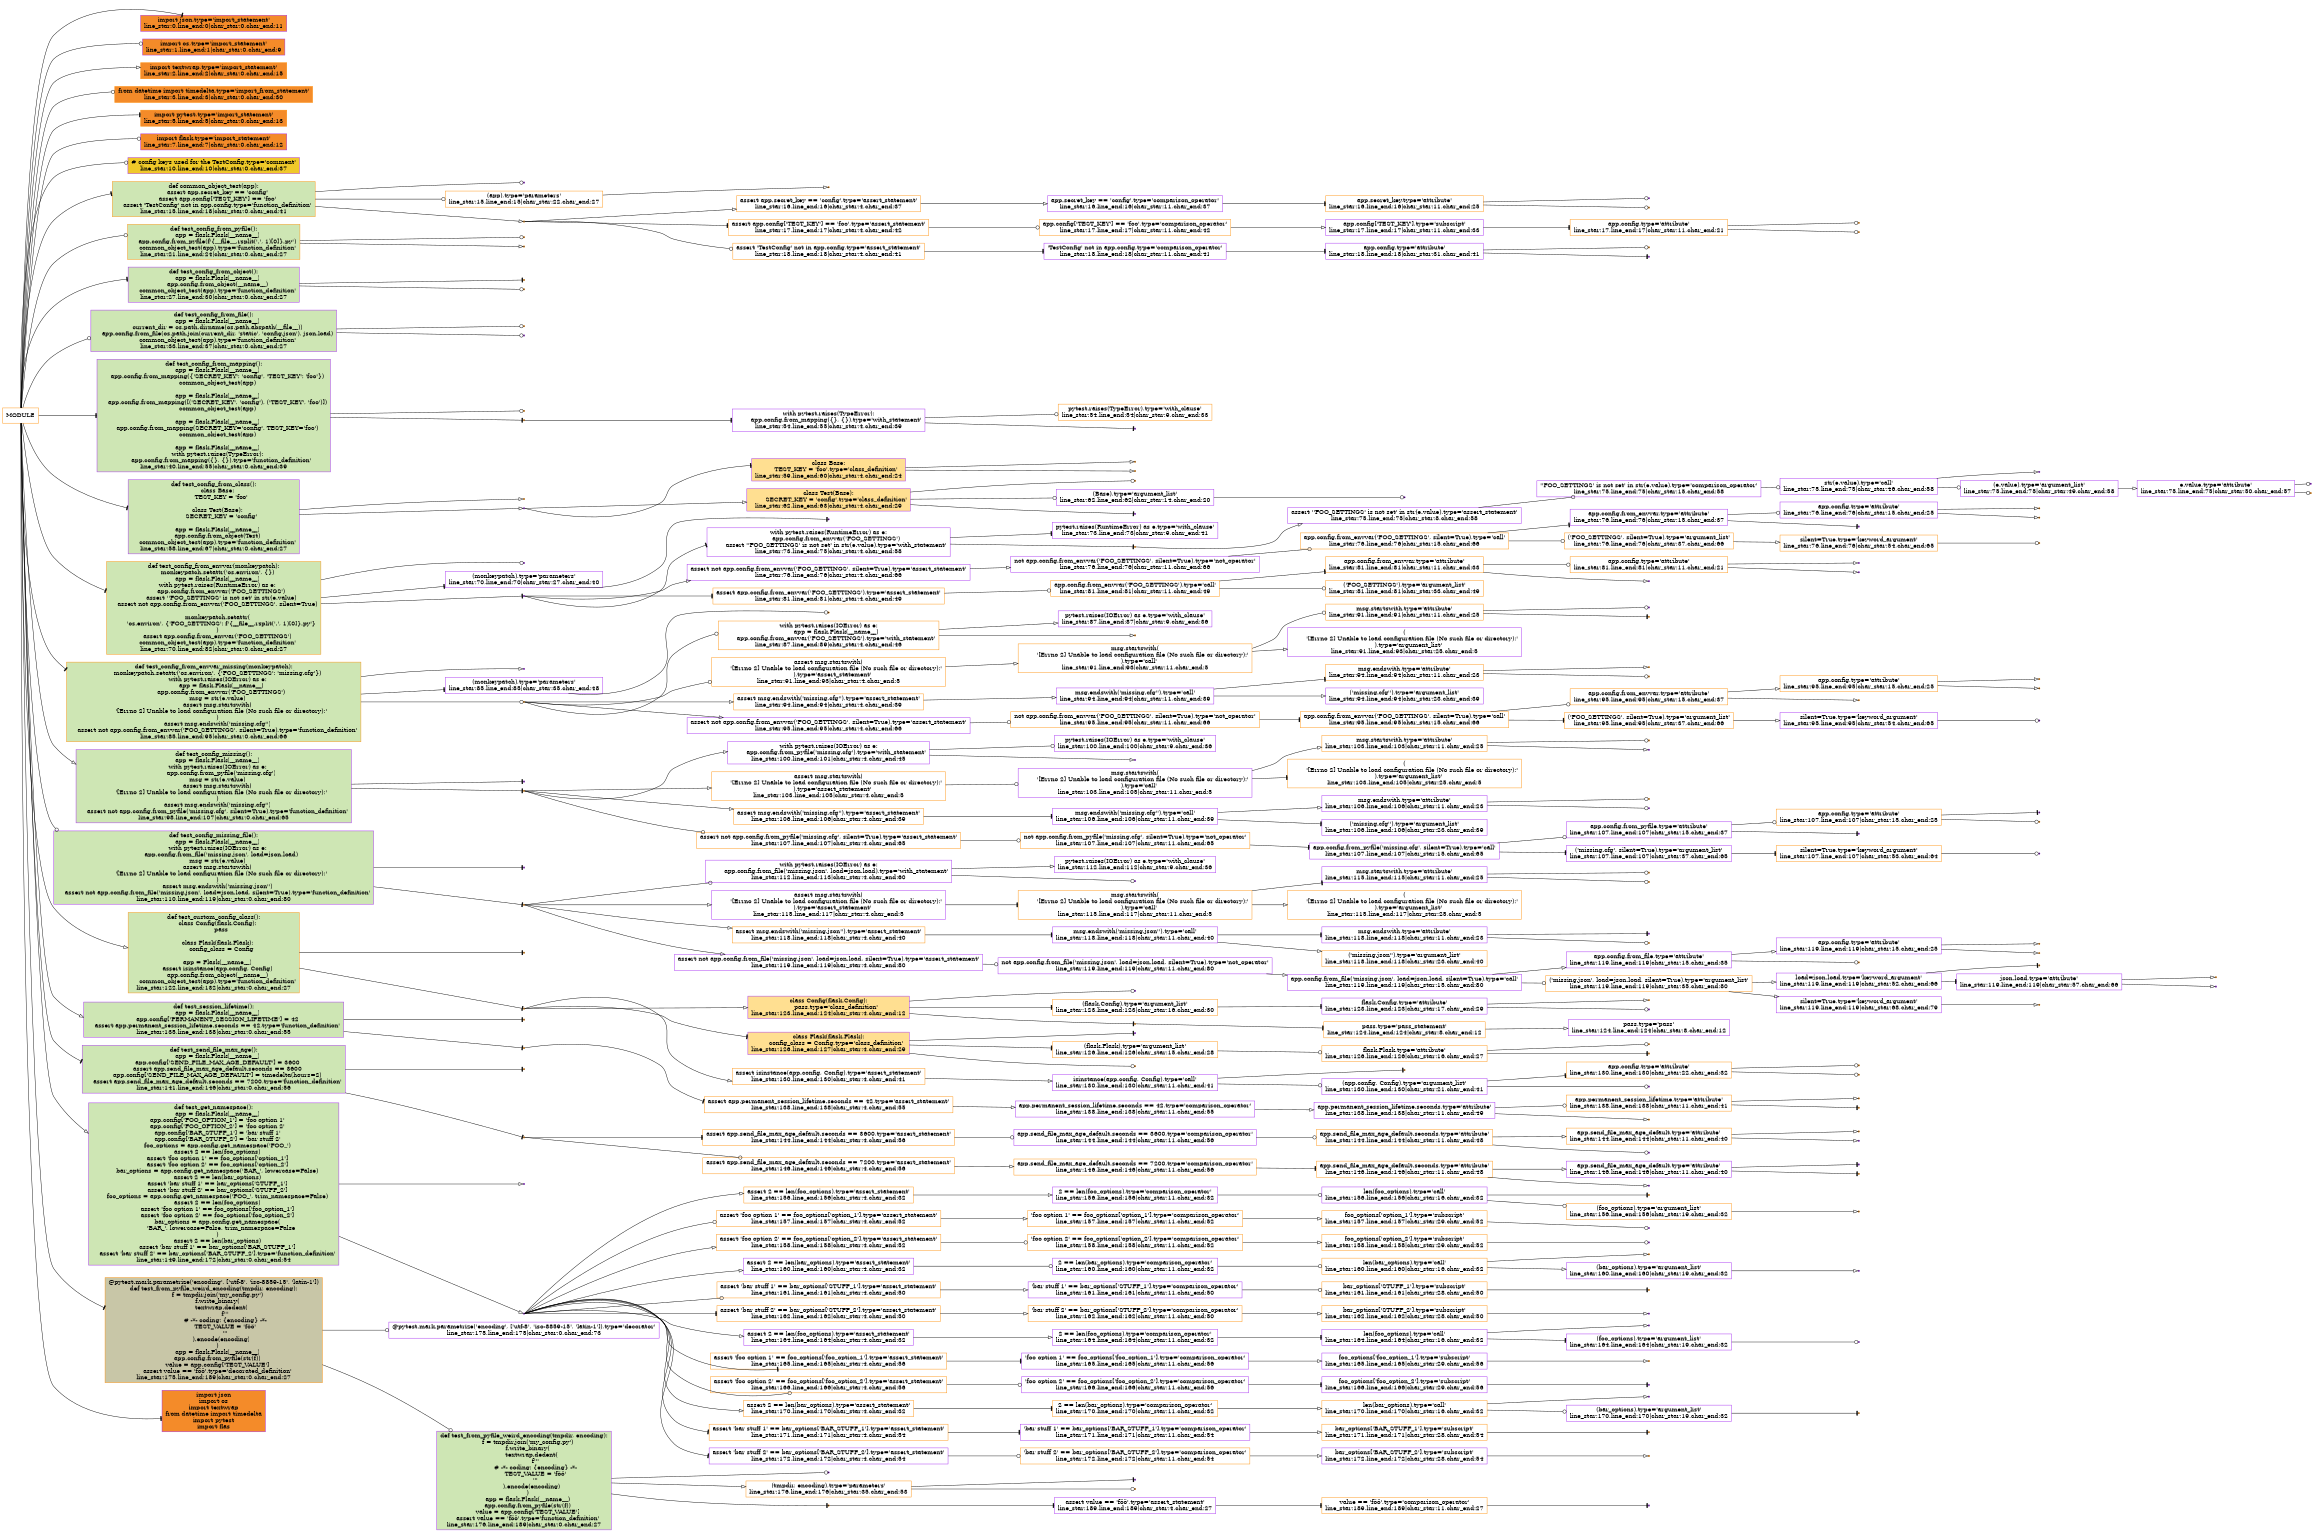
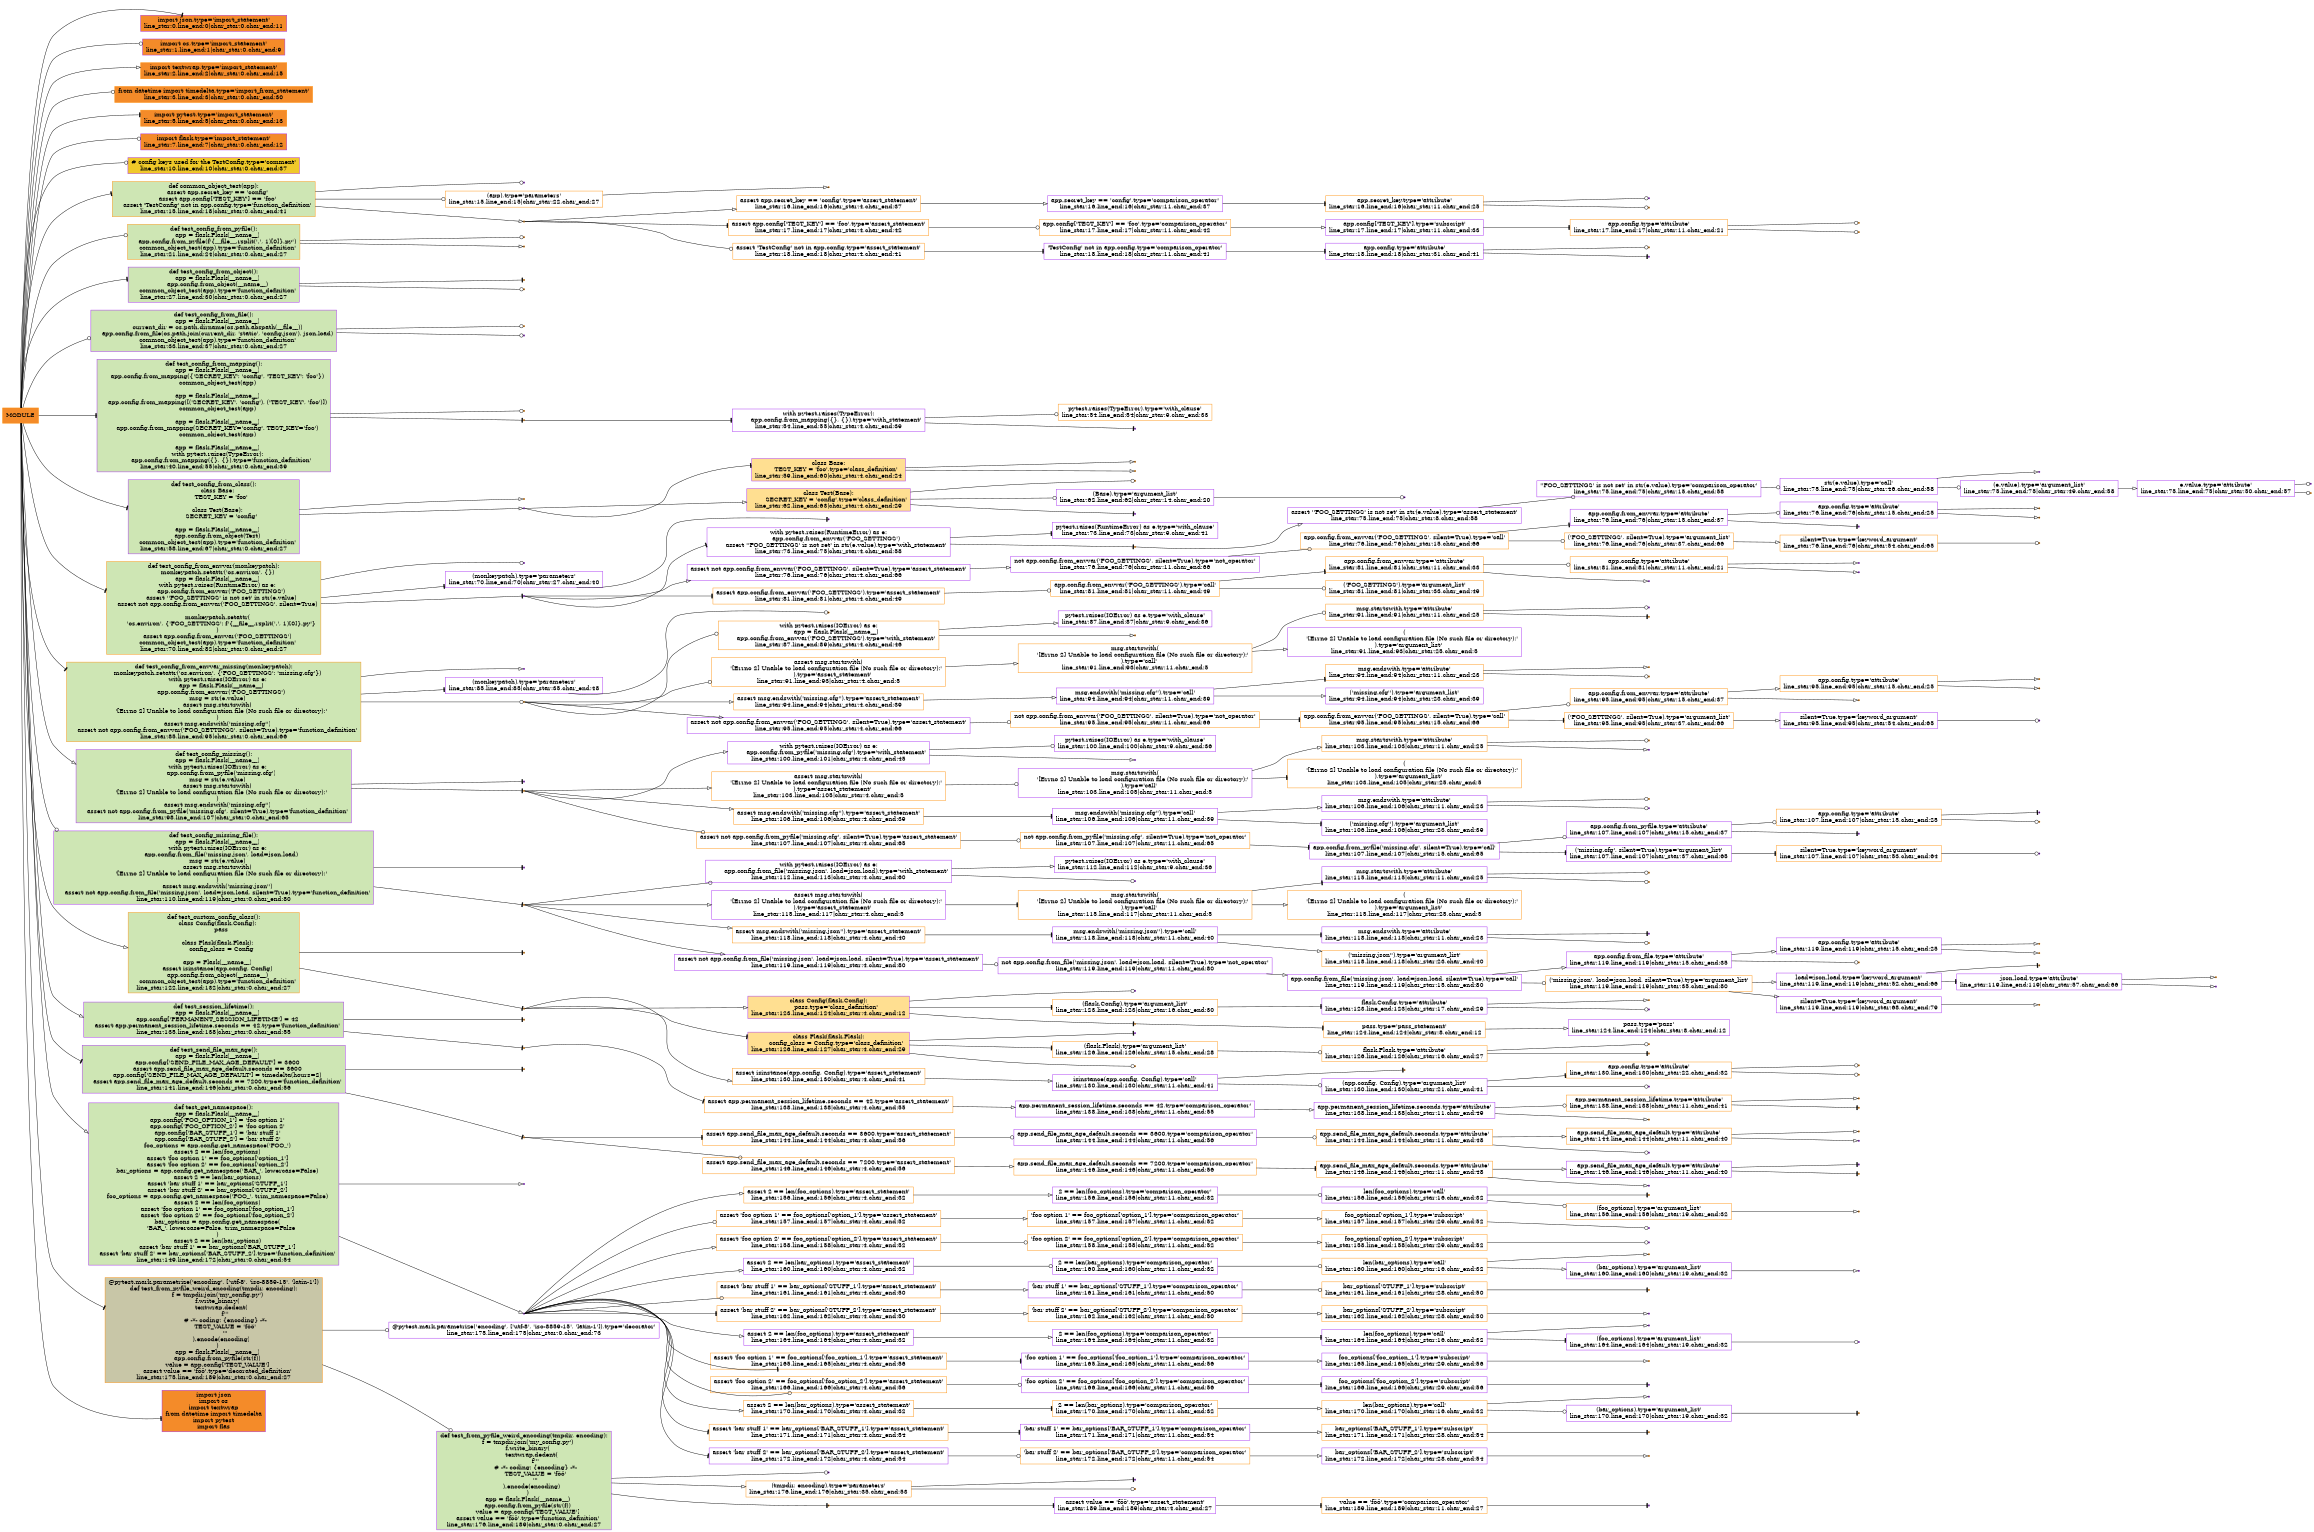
node "MODULE": fillcolor white -> #f48b29
